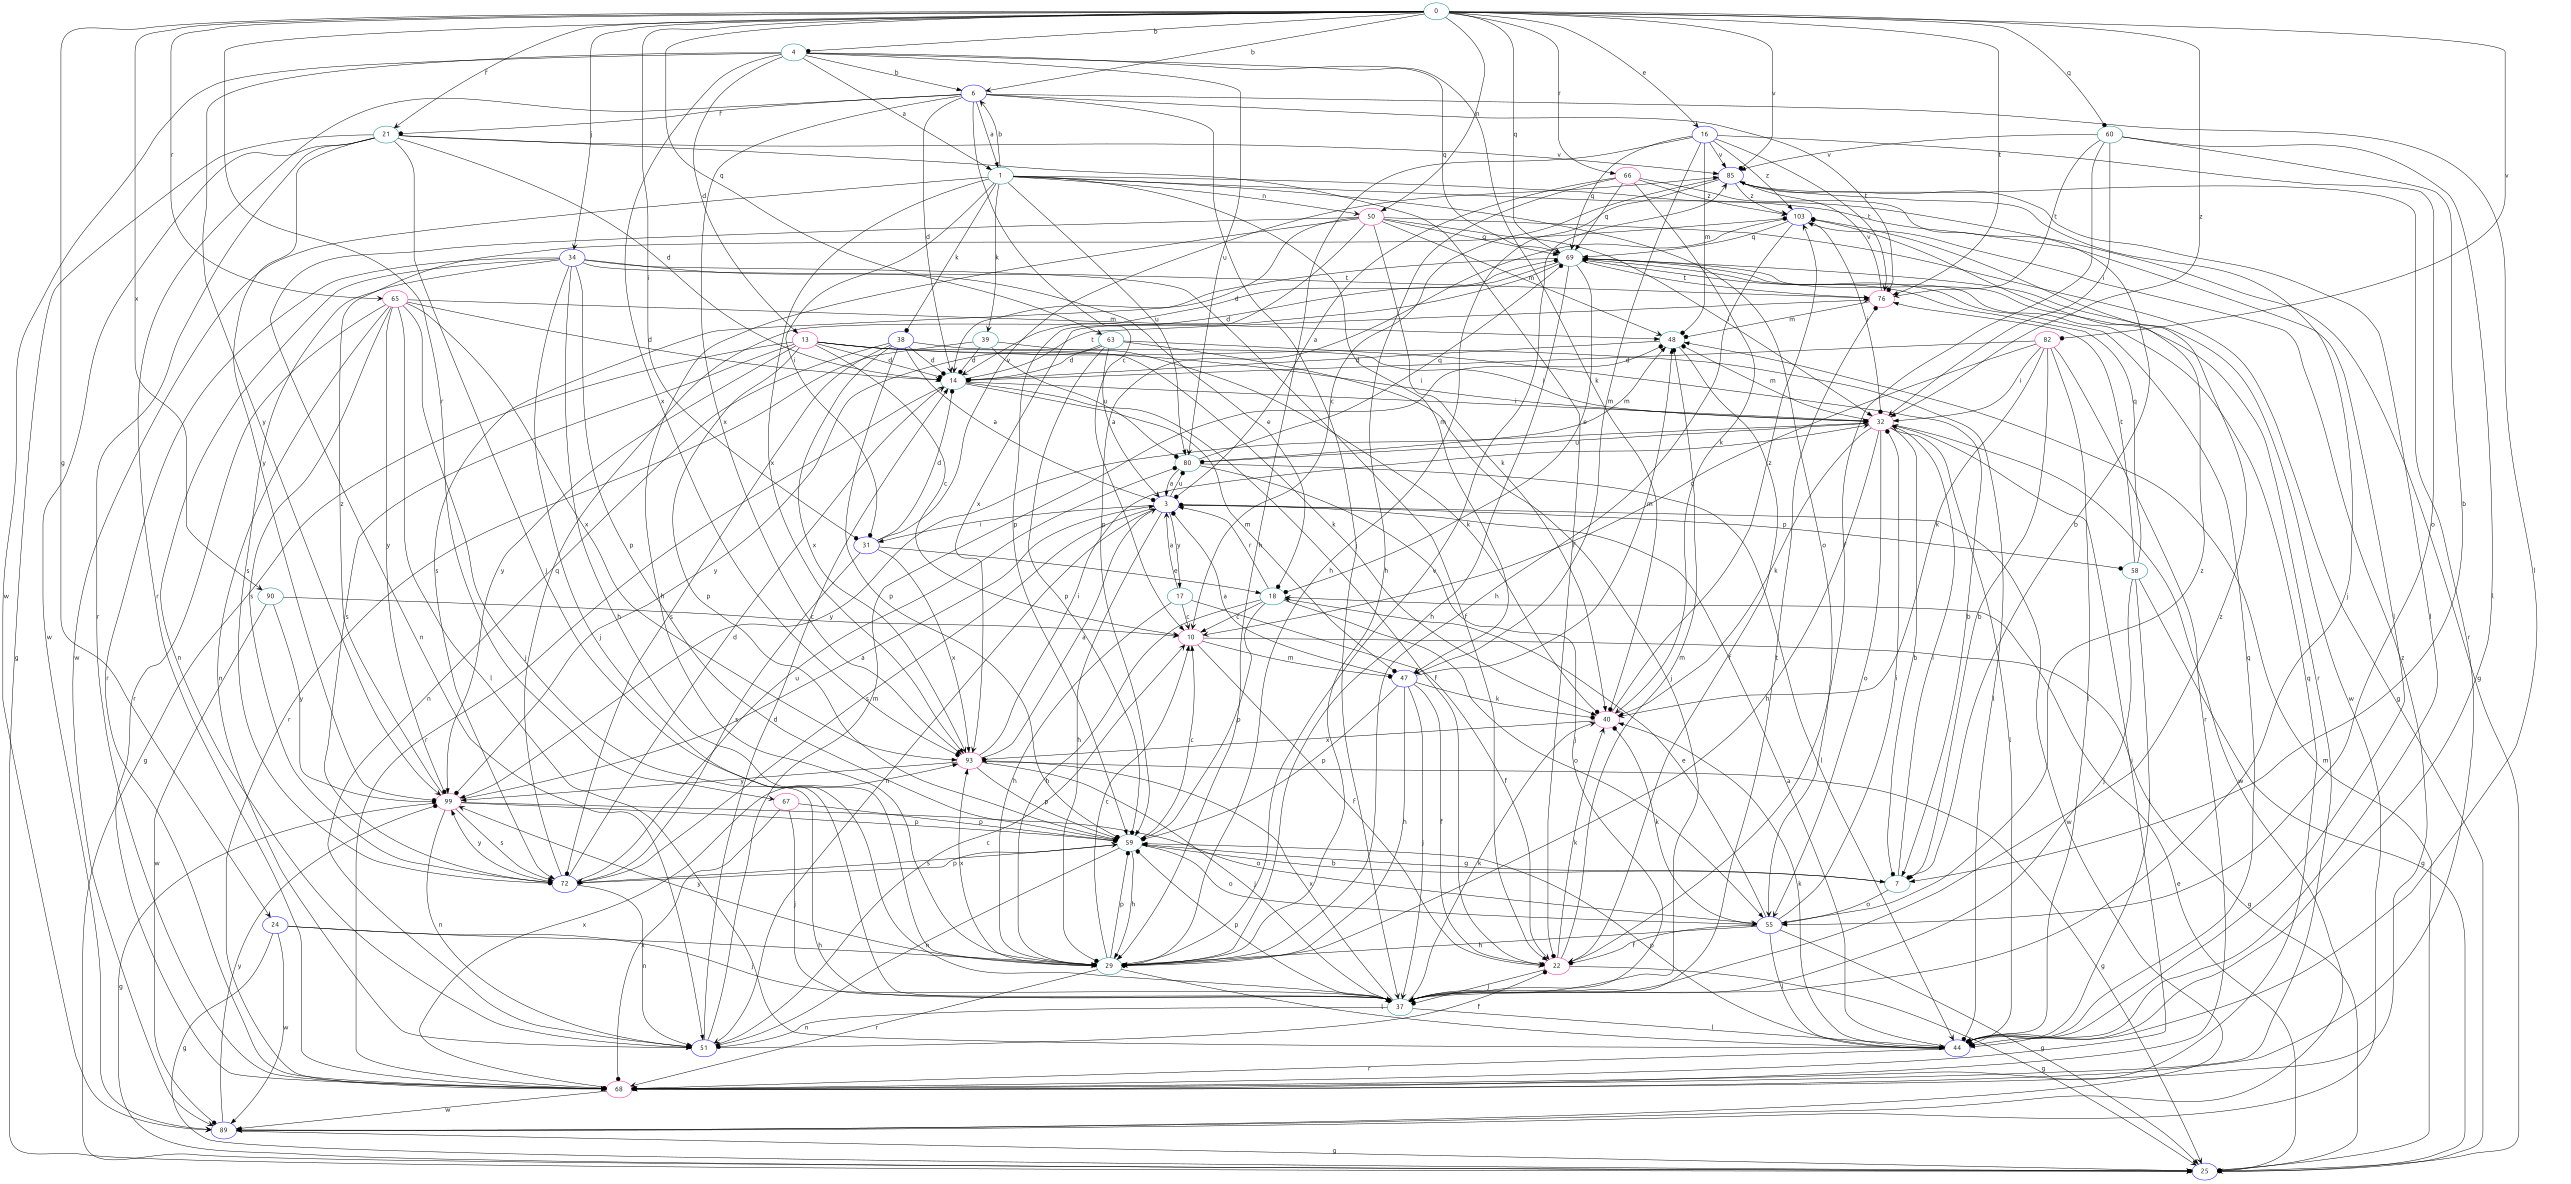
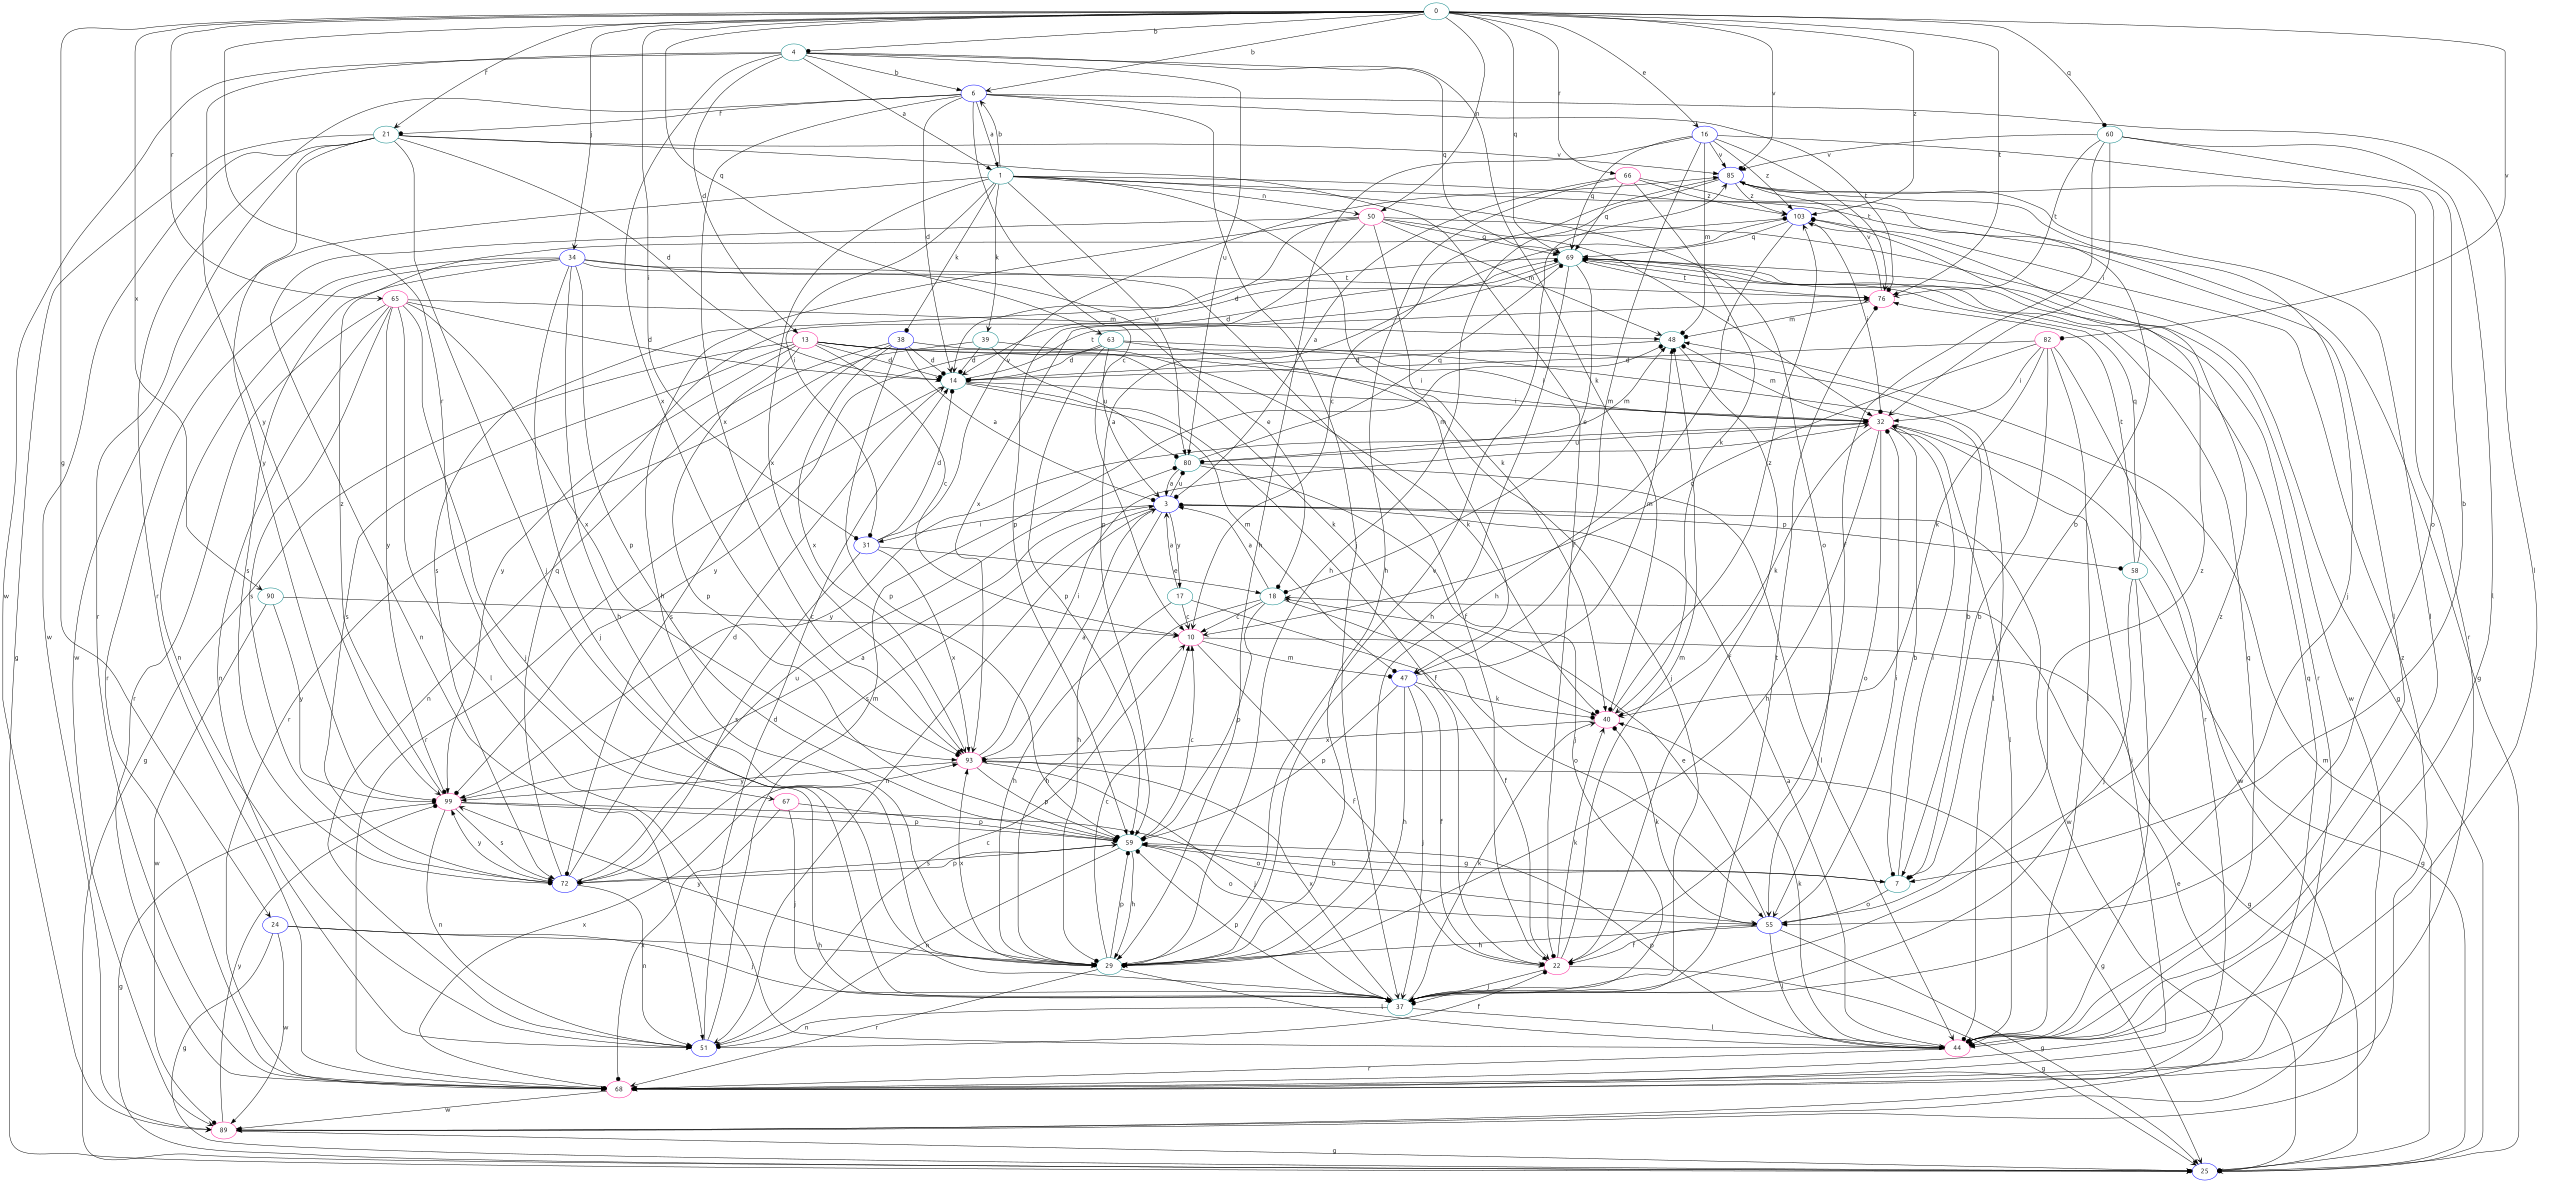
edge "0" -> "32": now "0" -> "103"
edge "4" -> "80": arrowhead vee -> normal
edge "18" -> "3": label "r" -> "a"
edge "47" -> "3": removed, label "a"
node "44": color blue -> deeppink
node "89": color blue -> deeppink
